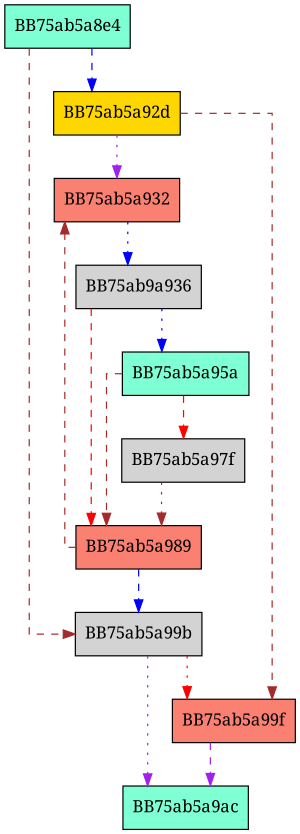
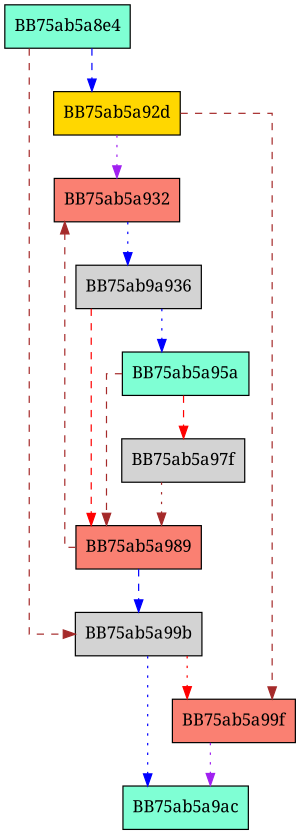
edge "BB75ab5a99b" -> "BB75ab5a9ac": color purple -> blue
edge "BB75ab5a99f" -> "BB75ab5a9ac": style dashed -> dotted
